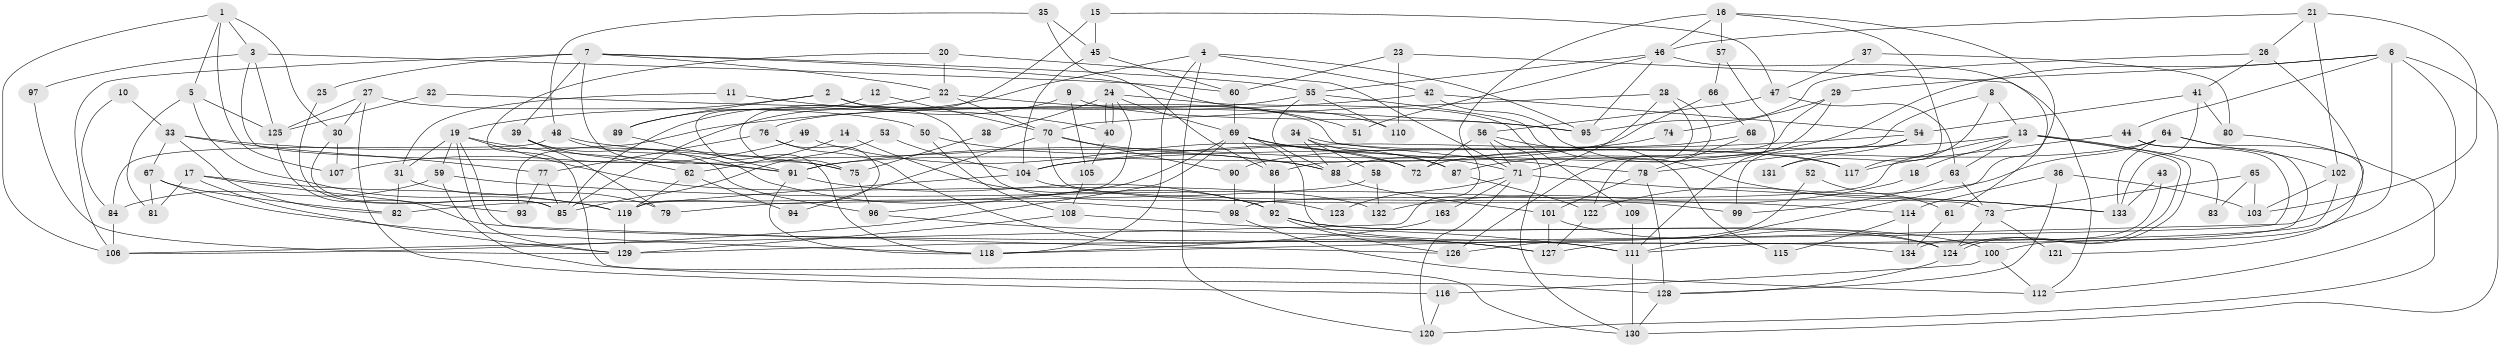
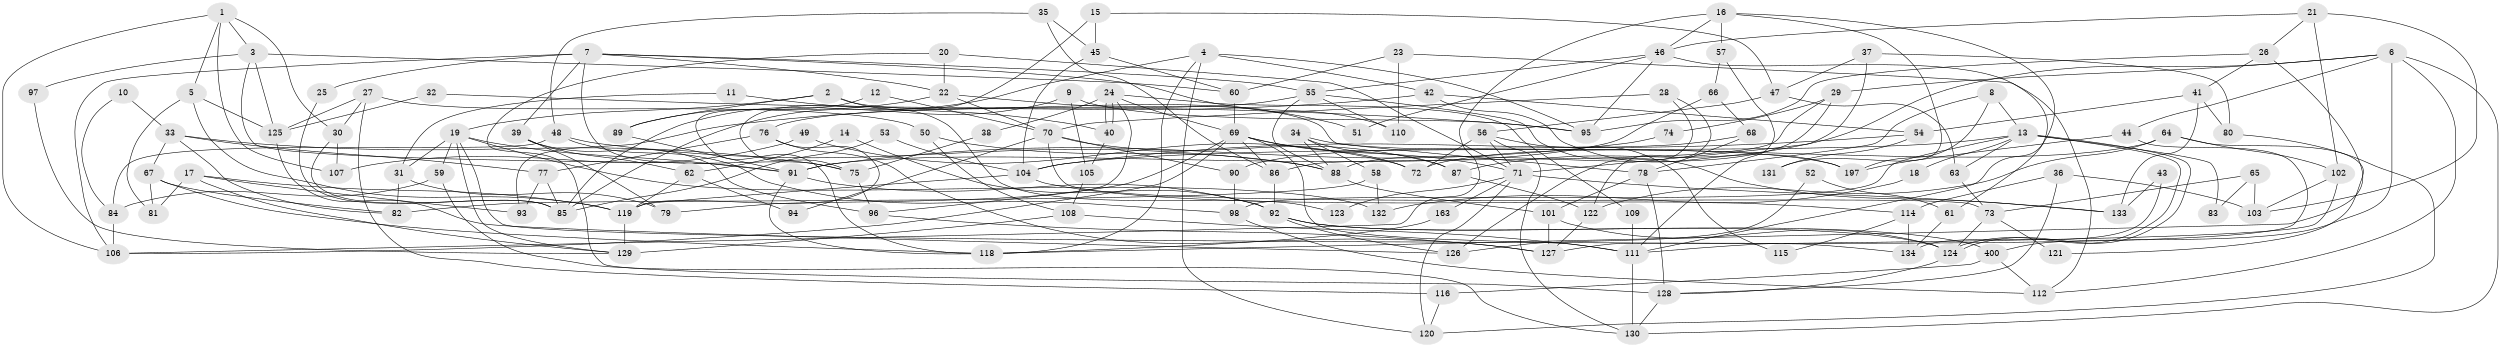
edge "28" -- "71": now "37" -- "71"
edge "64" -- "133": removed
node "117": label "117" -> "197"
node "99": removed
edge "44" -- "129": removed
node "100": label "100" -> "400"
